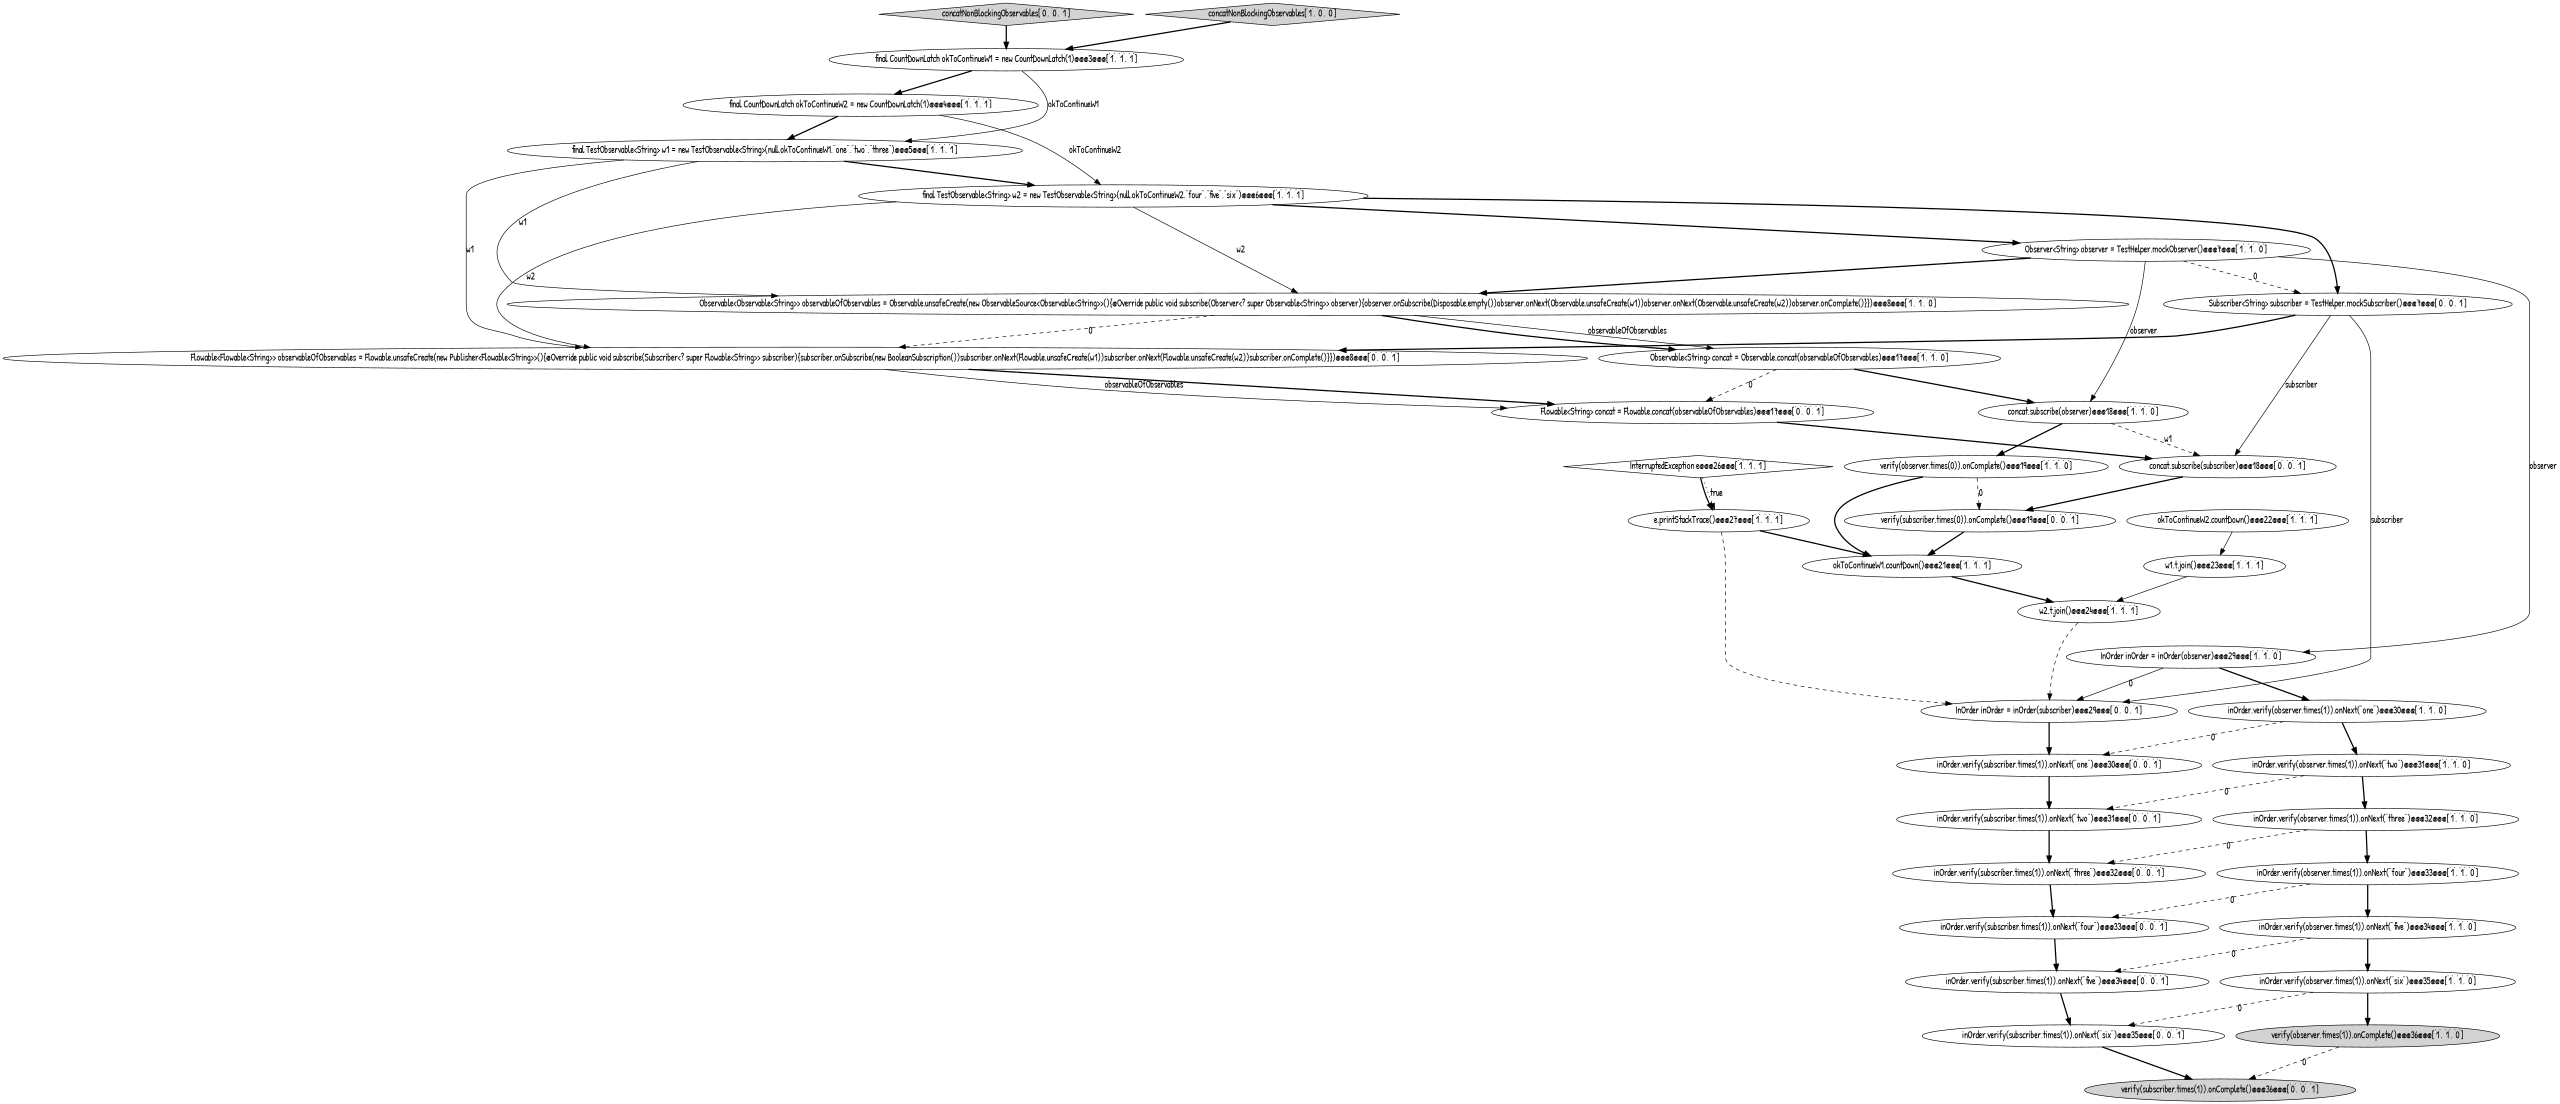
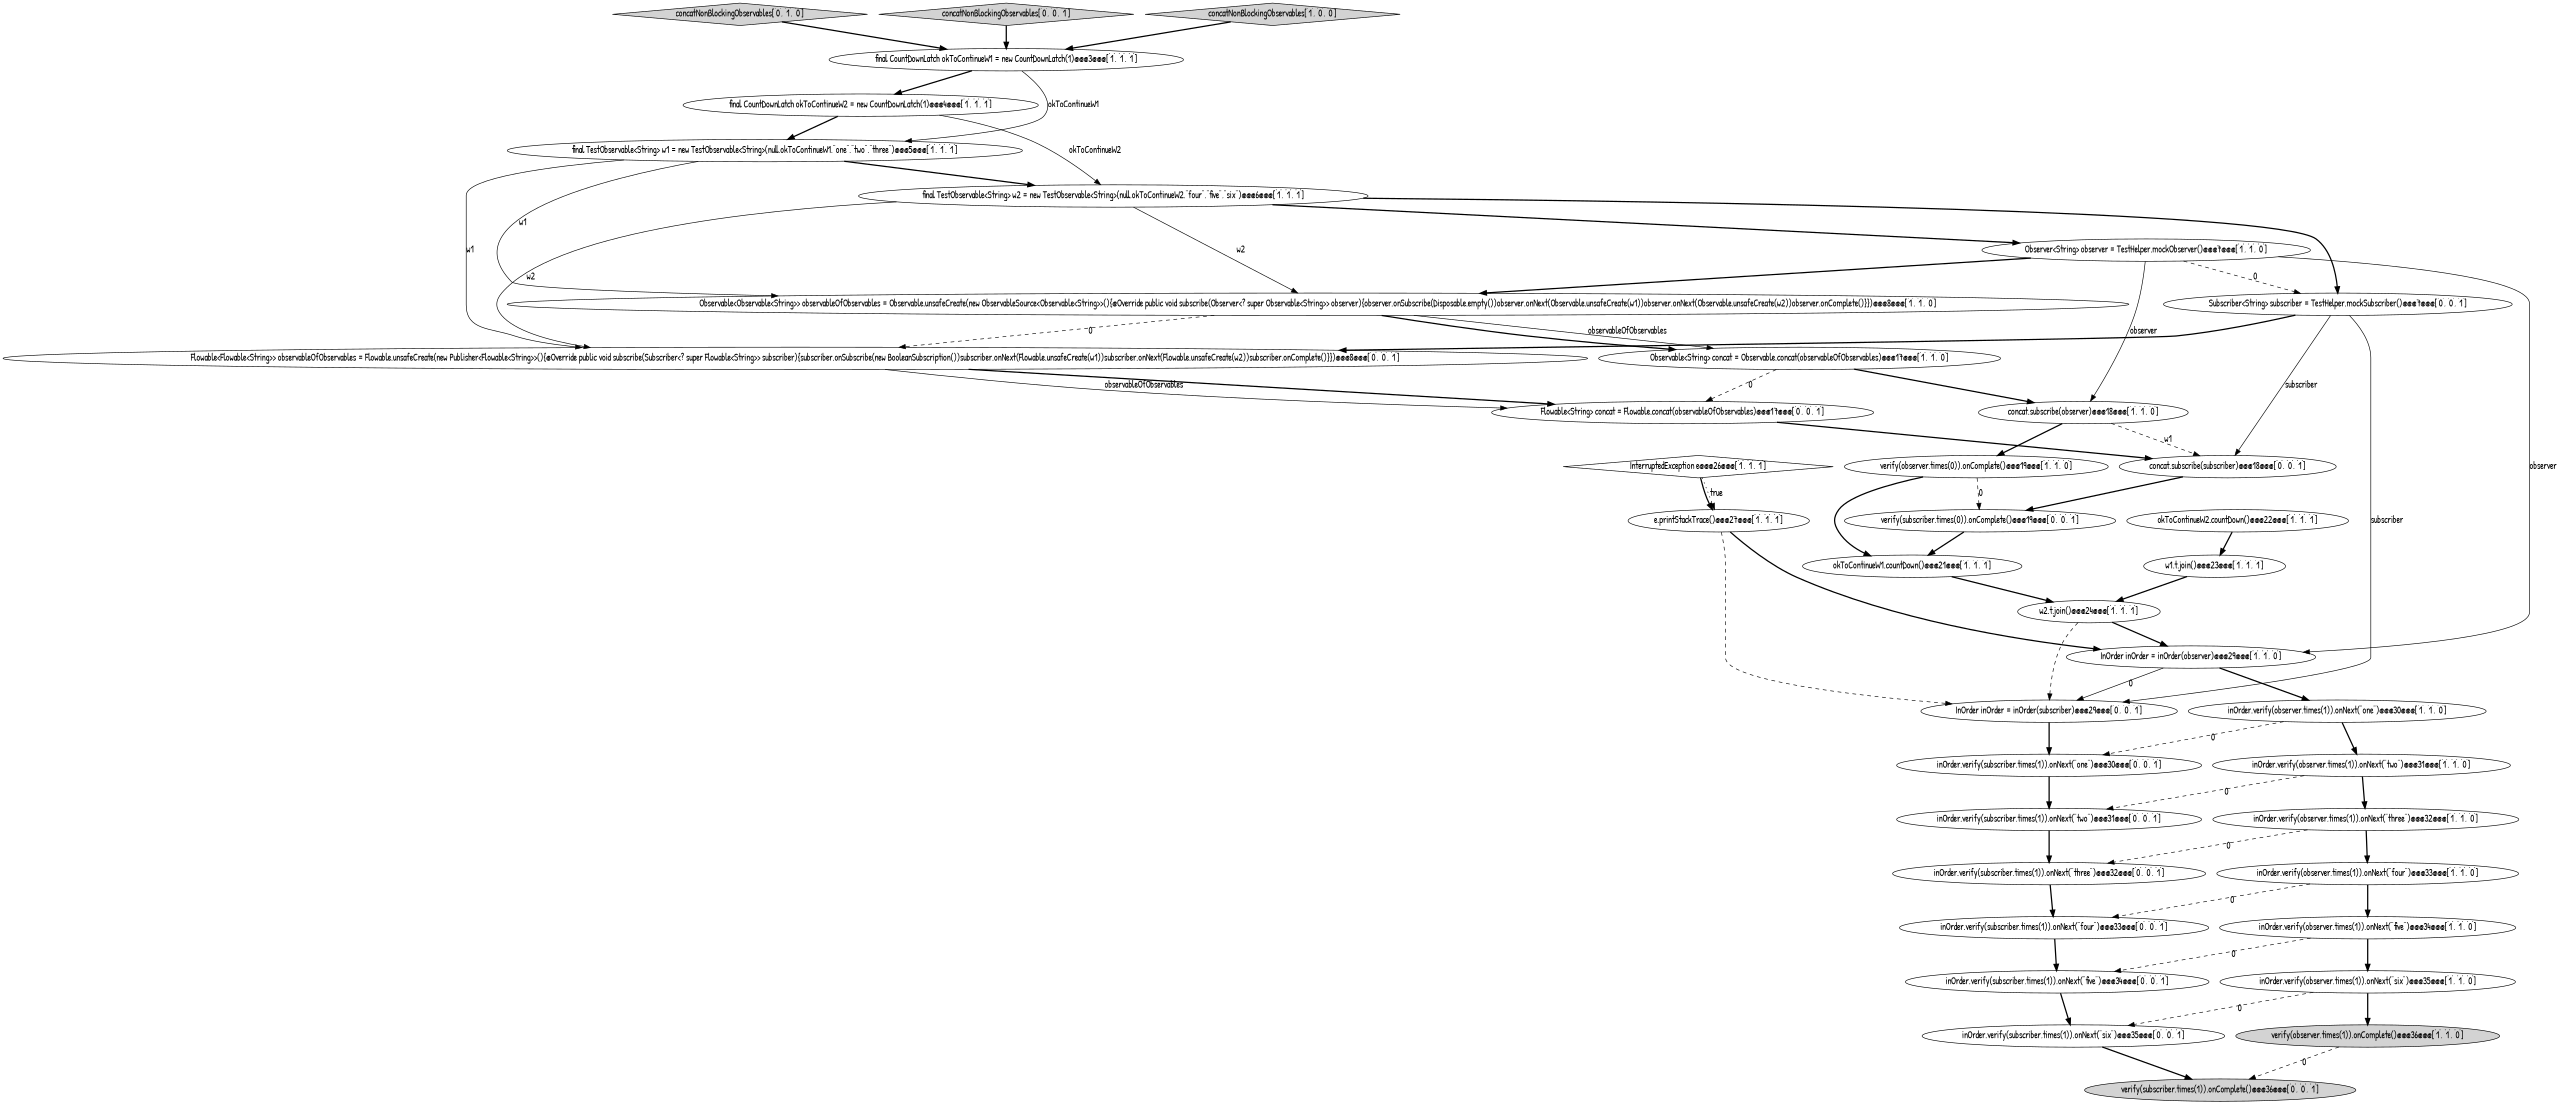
node "concatNonBlockingObservables['0', '1', '0']": added
edge "okToContinueW2.countDown()@@@22@@@['1', '1', '1']" -> "w1.t.join()@@@23@@@['1', '1', '1']": style solid -> bold
edge "e.printStackTrace()@@@27@@@['1', '1', '1']" -> "okToContinueW1.countDown()@@@21@@@['1', '1', '1']": now "e.printStackTrace()@@@27@@@['1', '1', '1']" -> "InOrder inOrder = inOrder(observer)@@@29@@@['1', '1', '0']"
edge "w1.t.join()@@@23@@@['1', '1', '1']" -> "w2.t.join()@@@24@@@['1', '1', '1']": style solid -> bold
edge "w2.t.join()@@@24@@@['1', '1', '1']" -> "InOrder inOrder = inOrder(observer)@@@29@@@['1', '1', '0']": added
